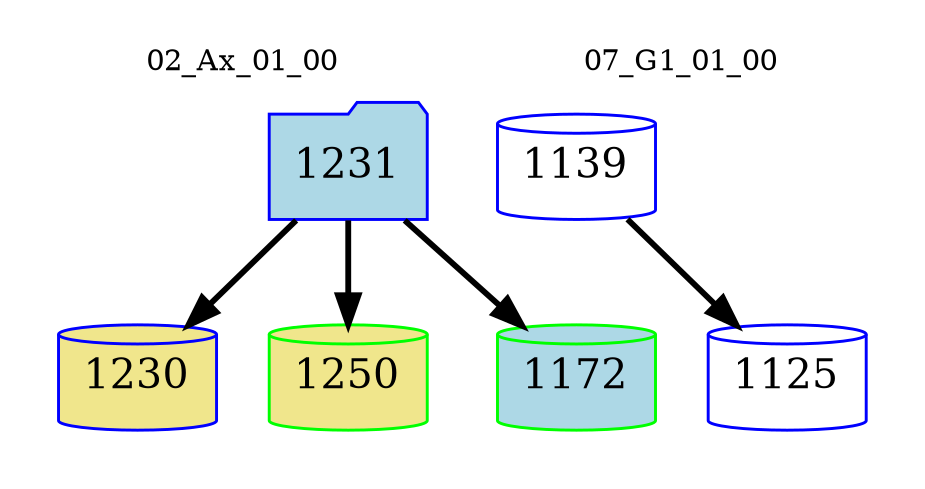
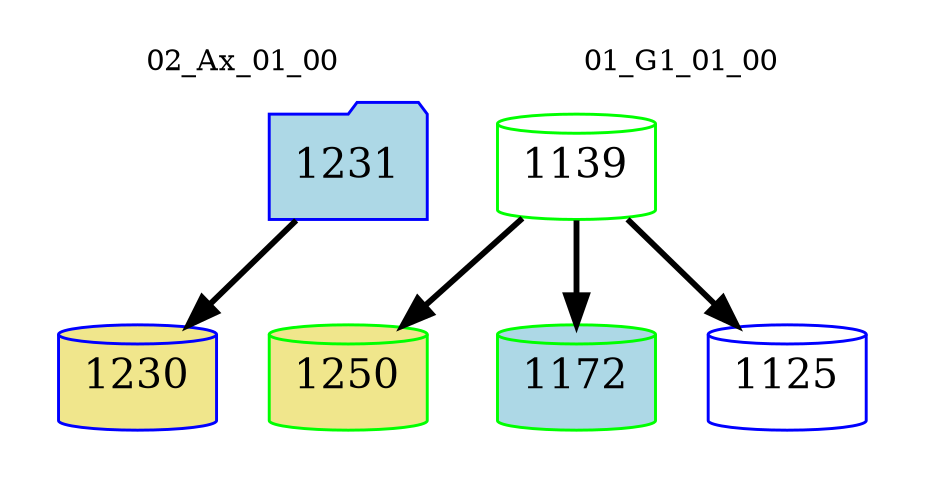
cluster "07_G1_01_00": label "07_G1_01_00" -> "01_G1_01_00"
node "1139": color blue -> green
edge "1231" -> "1172": now "1139" -> "1172"
edge "1231" -> "1250": now "1139" -> "1250"
